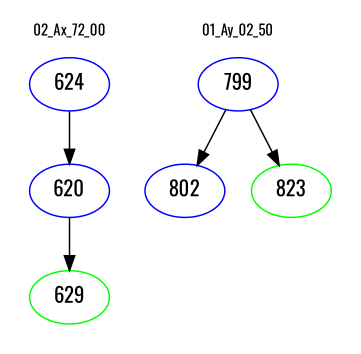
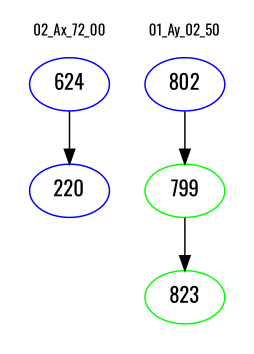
node "799": color blue -> green
edge "799" -> "802": reversed
node "620": label "620" -> "220"
node "629": removed
